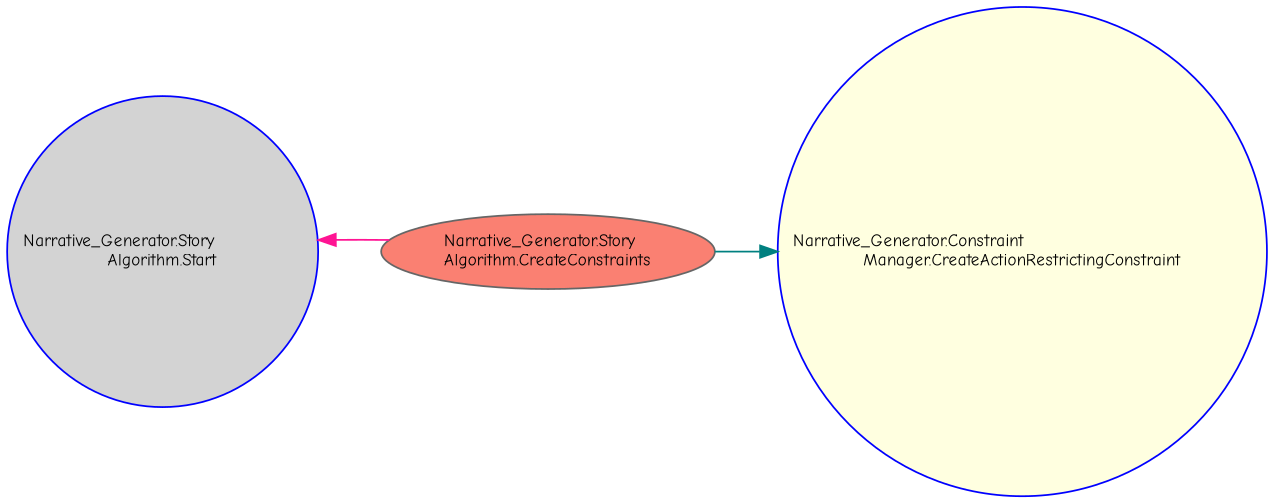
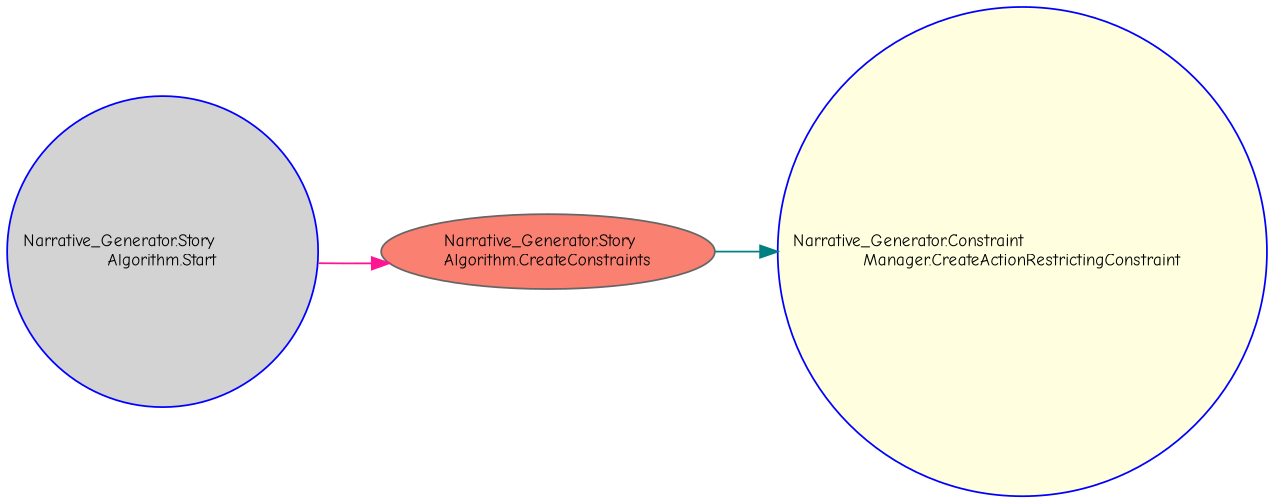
edge "Narrative_Generator.Story Algorithm.CreateConstraints" -> "Narrative_Generator.Story Algorithm.Start": reversed
